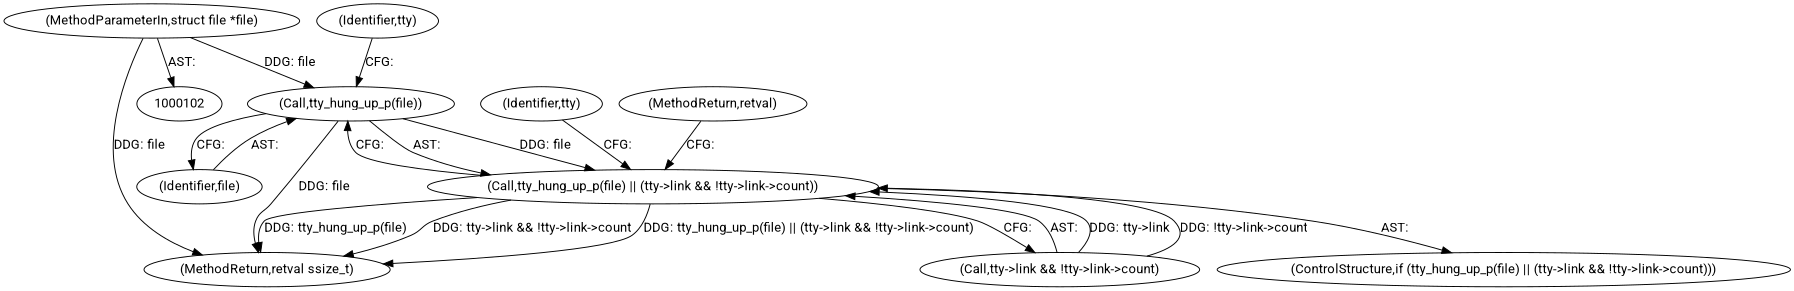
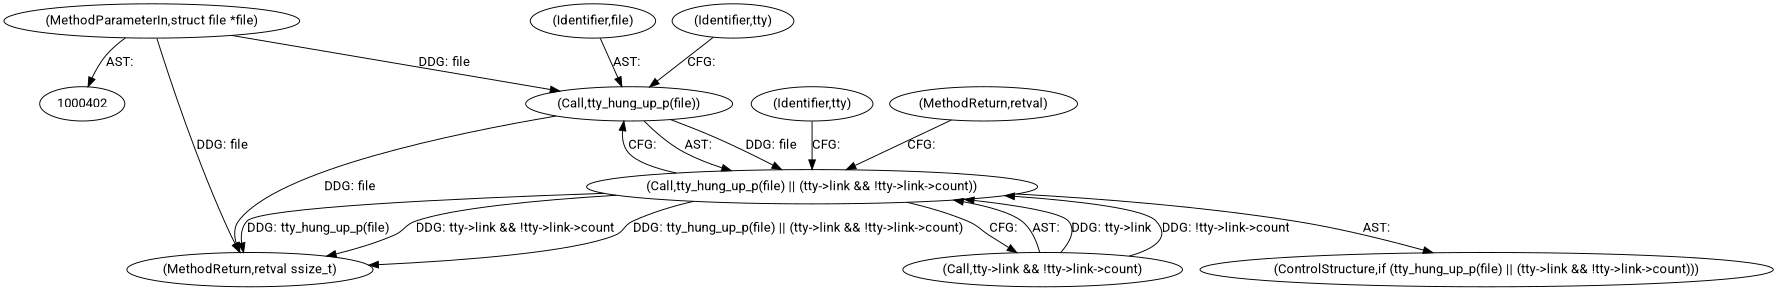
node "1000102": label "1000102" -> "1000402"
edge "(Call,tty_hung_up_p(file))" -> "(Identifier,file)": removed, label "CFG:"
